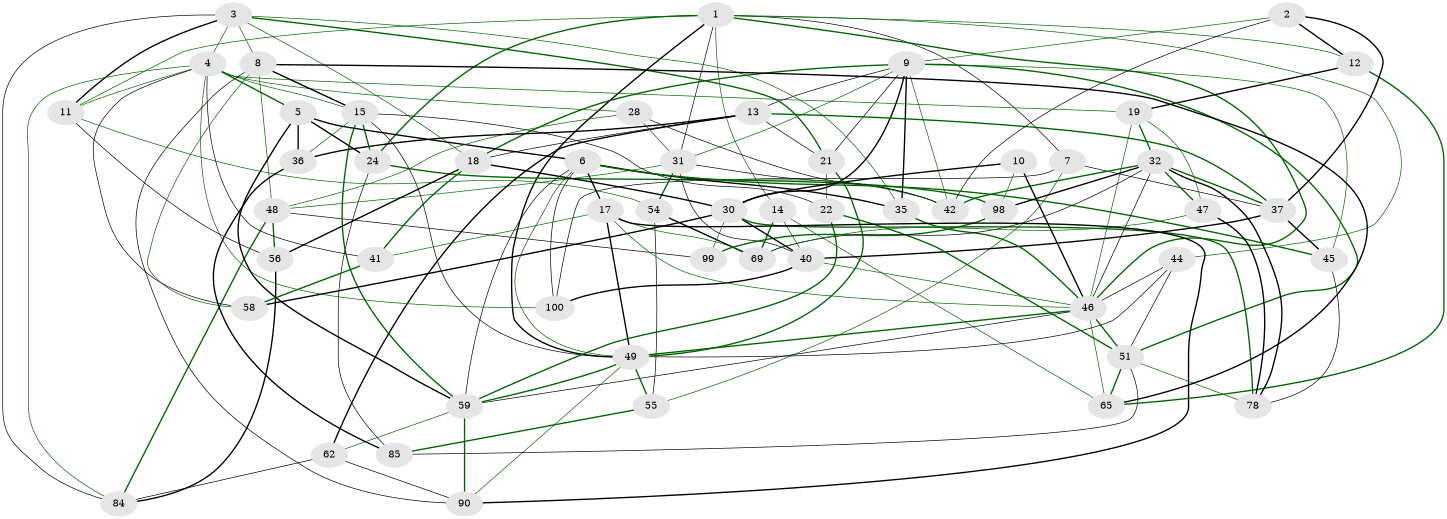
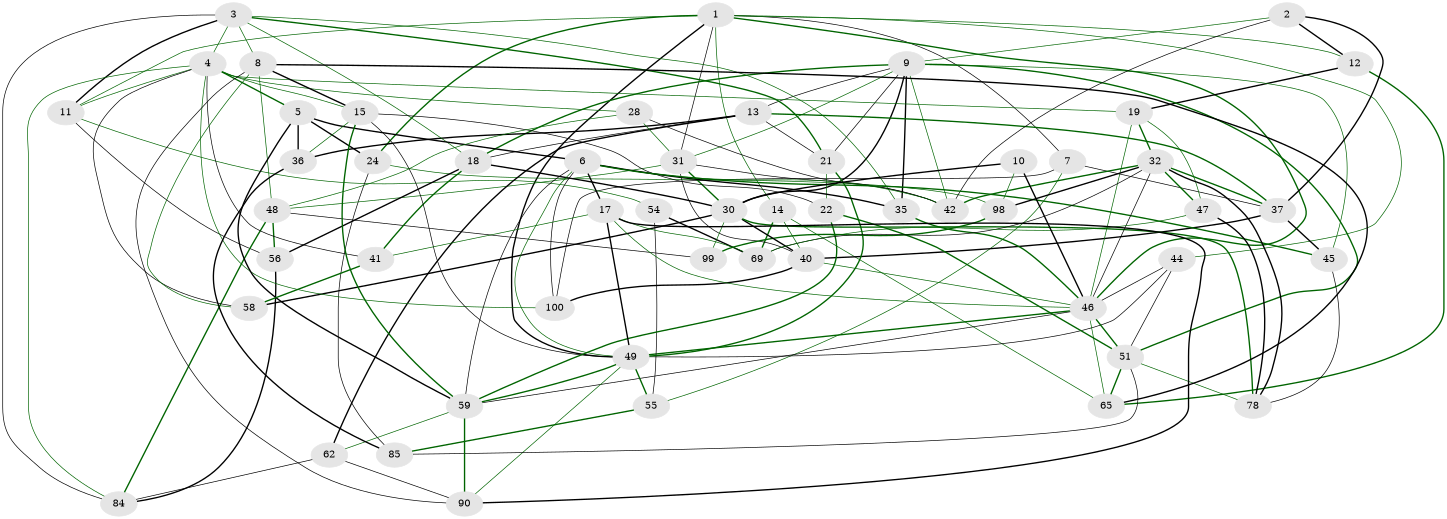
edge "15" -- "24": removed
edge "24" -- "98": style bold -> solid
edge "31" -- "54": now "31" -- "30"
